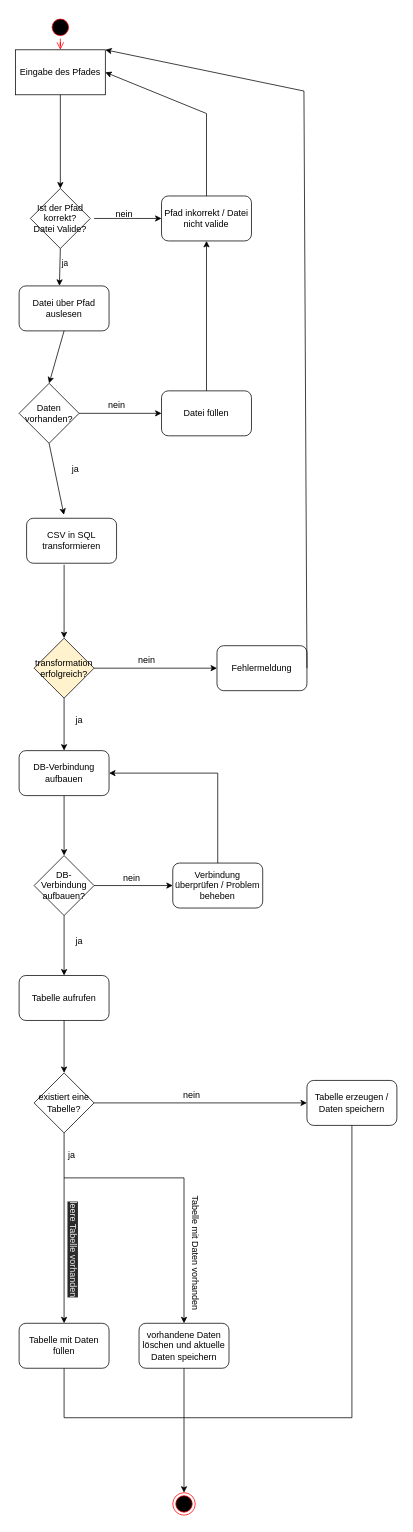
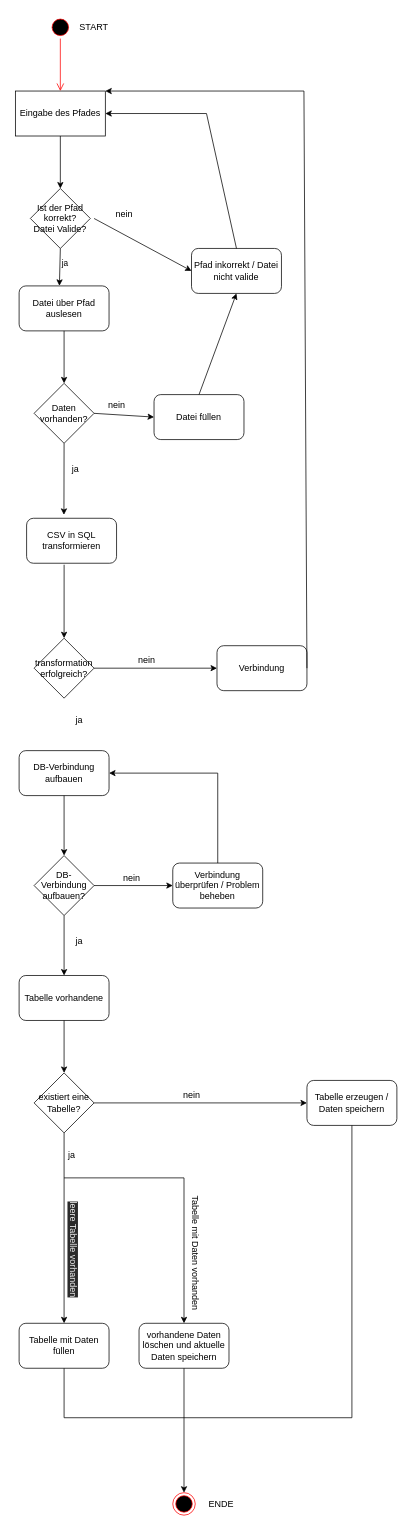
node "START": added
node "Eingabe des Pfades": moved (60, 72) -> (60, 113)
node "Pfad inkorrekt / Datei nicht valide": moved (207, 218) -> (237, 270)
node "Daten vorhanden?": moved (49, 413) -> (64, 413)
node "Datei füllen": moved (207, 413) -> (199, 417)
node "transformation erfolgreich?": fillcolor #fff2cc -> #ffffff
node "Fehlermeldung": label "Fehlermeldung" -> "Verbindung"
edge "transformation erfolgreich?" -> "DB-Verbindung aufbauen": removed
node "Tabelle aufrufen": label "Tabelle aufrufen" -> "Tabelle vorhandene"
node "ENDE": added
